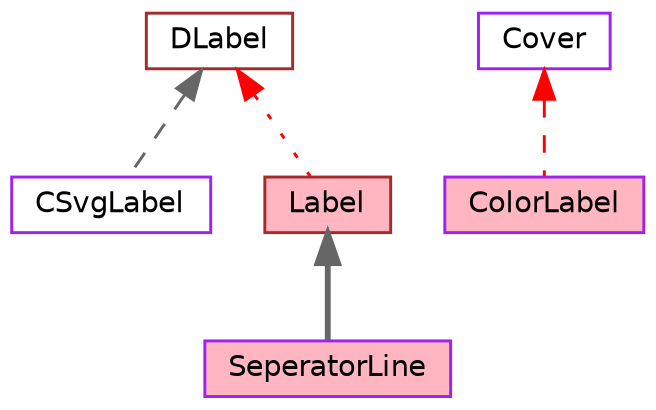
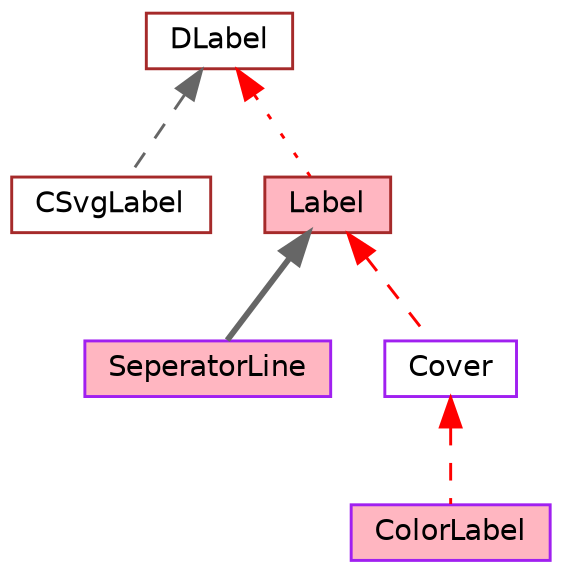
node "CSvgLabel": color purple -> brown
edge "Cover" -> "Label": added
